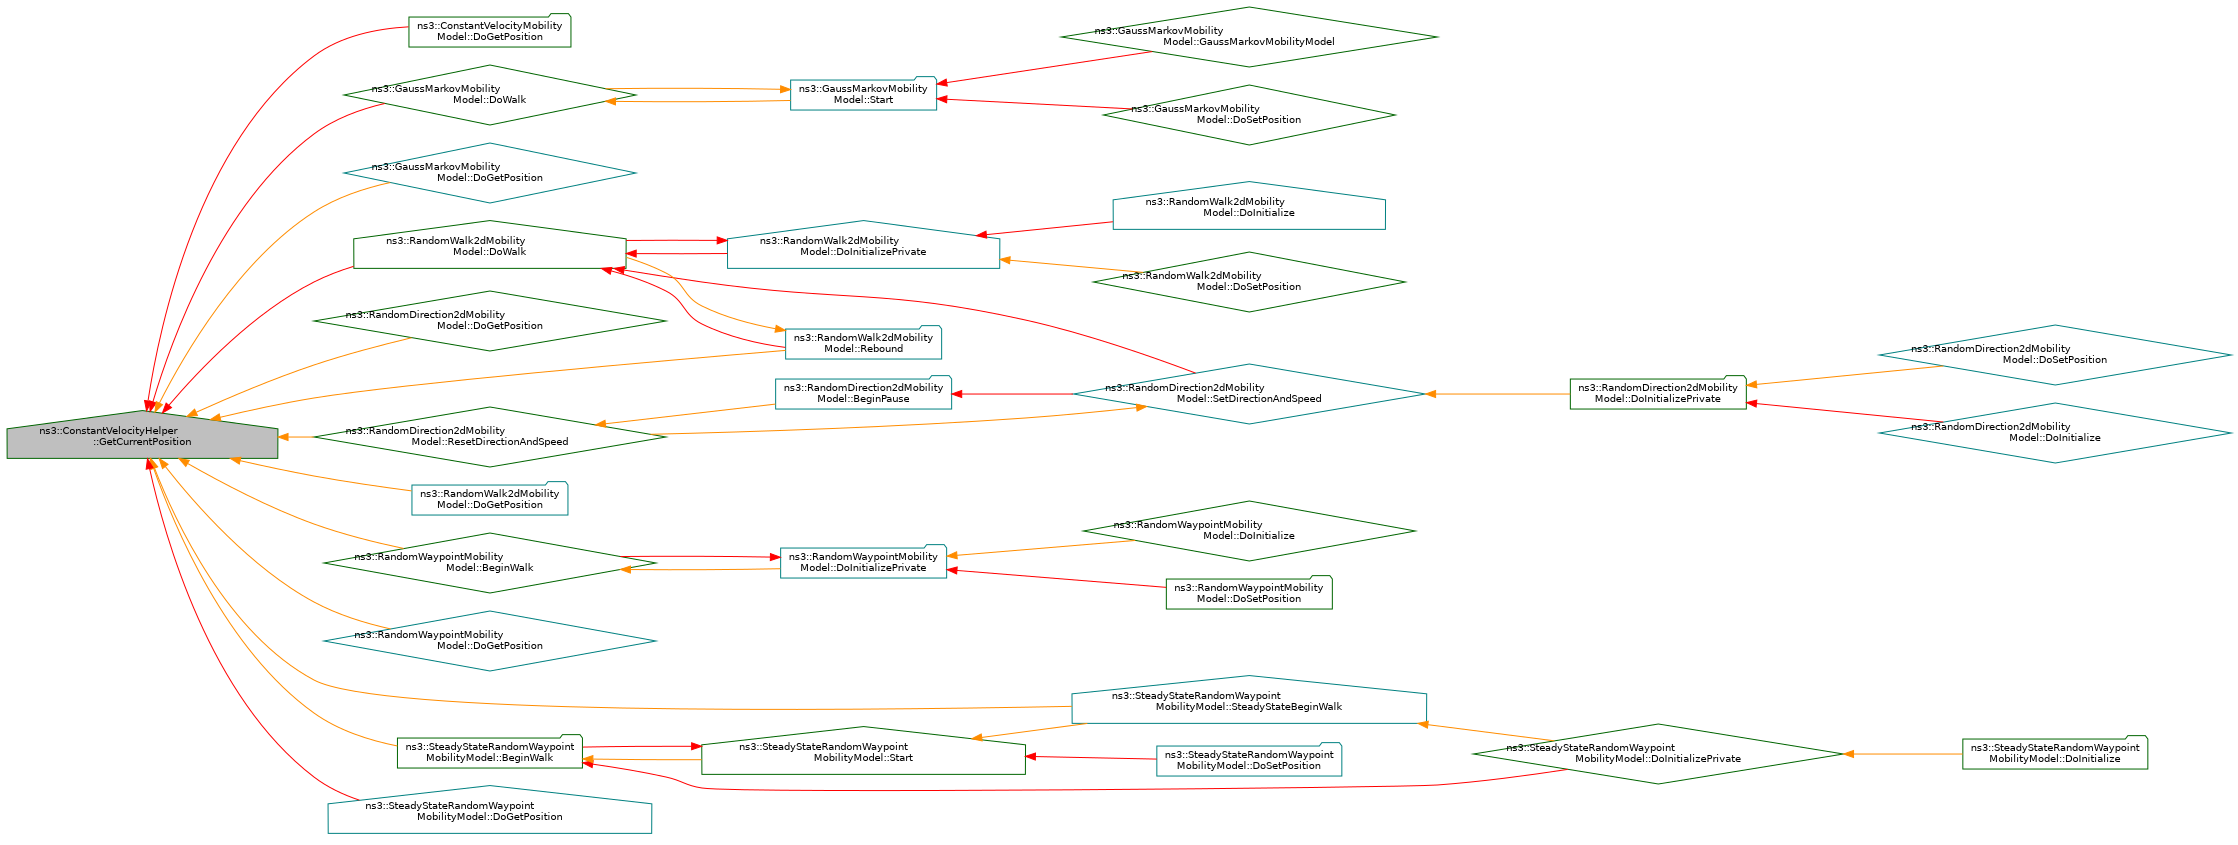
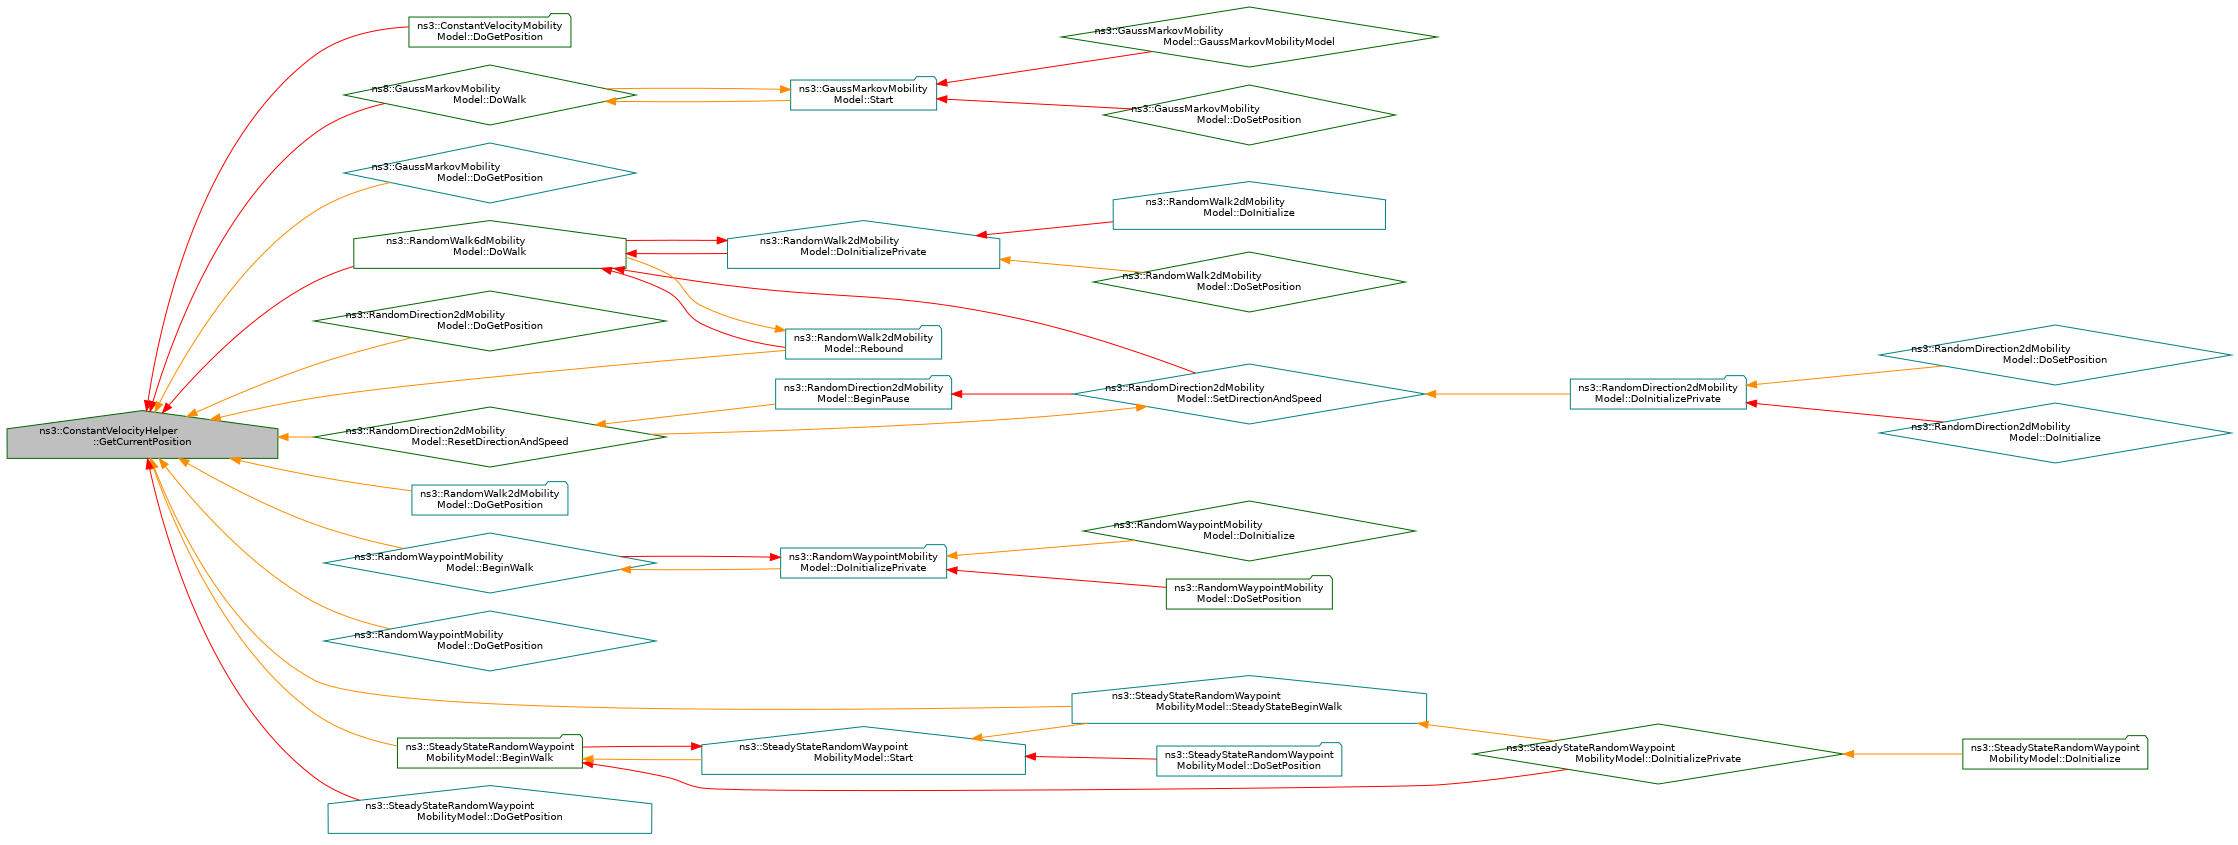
node "ns3::GaussMarkovMobility Model::DoWalk": label "ns3::GaussMarkovMobility Model::DoWalk" -> "ns8::GaussMarkovMobility Model::DoWalk"
node "ns3::RandomWalk2dMobility Model::DoWalk": label "ns3::RandomWalk2dMobility Model::DoWalk" -> "ns3::RandomWalk6dMobility Model::DoWalk"
node "ns3::RandomDirection2dMobility Model::DoInitializePrivate": color darkgreen -> teal
node "ns3::RandomWaypointMobility Model::BeginWalk": color darkgreen -> teal
node "ns3::SteadyStateRandomWaypoint MobilityModel::Start": color darkgreen -> teal
